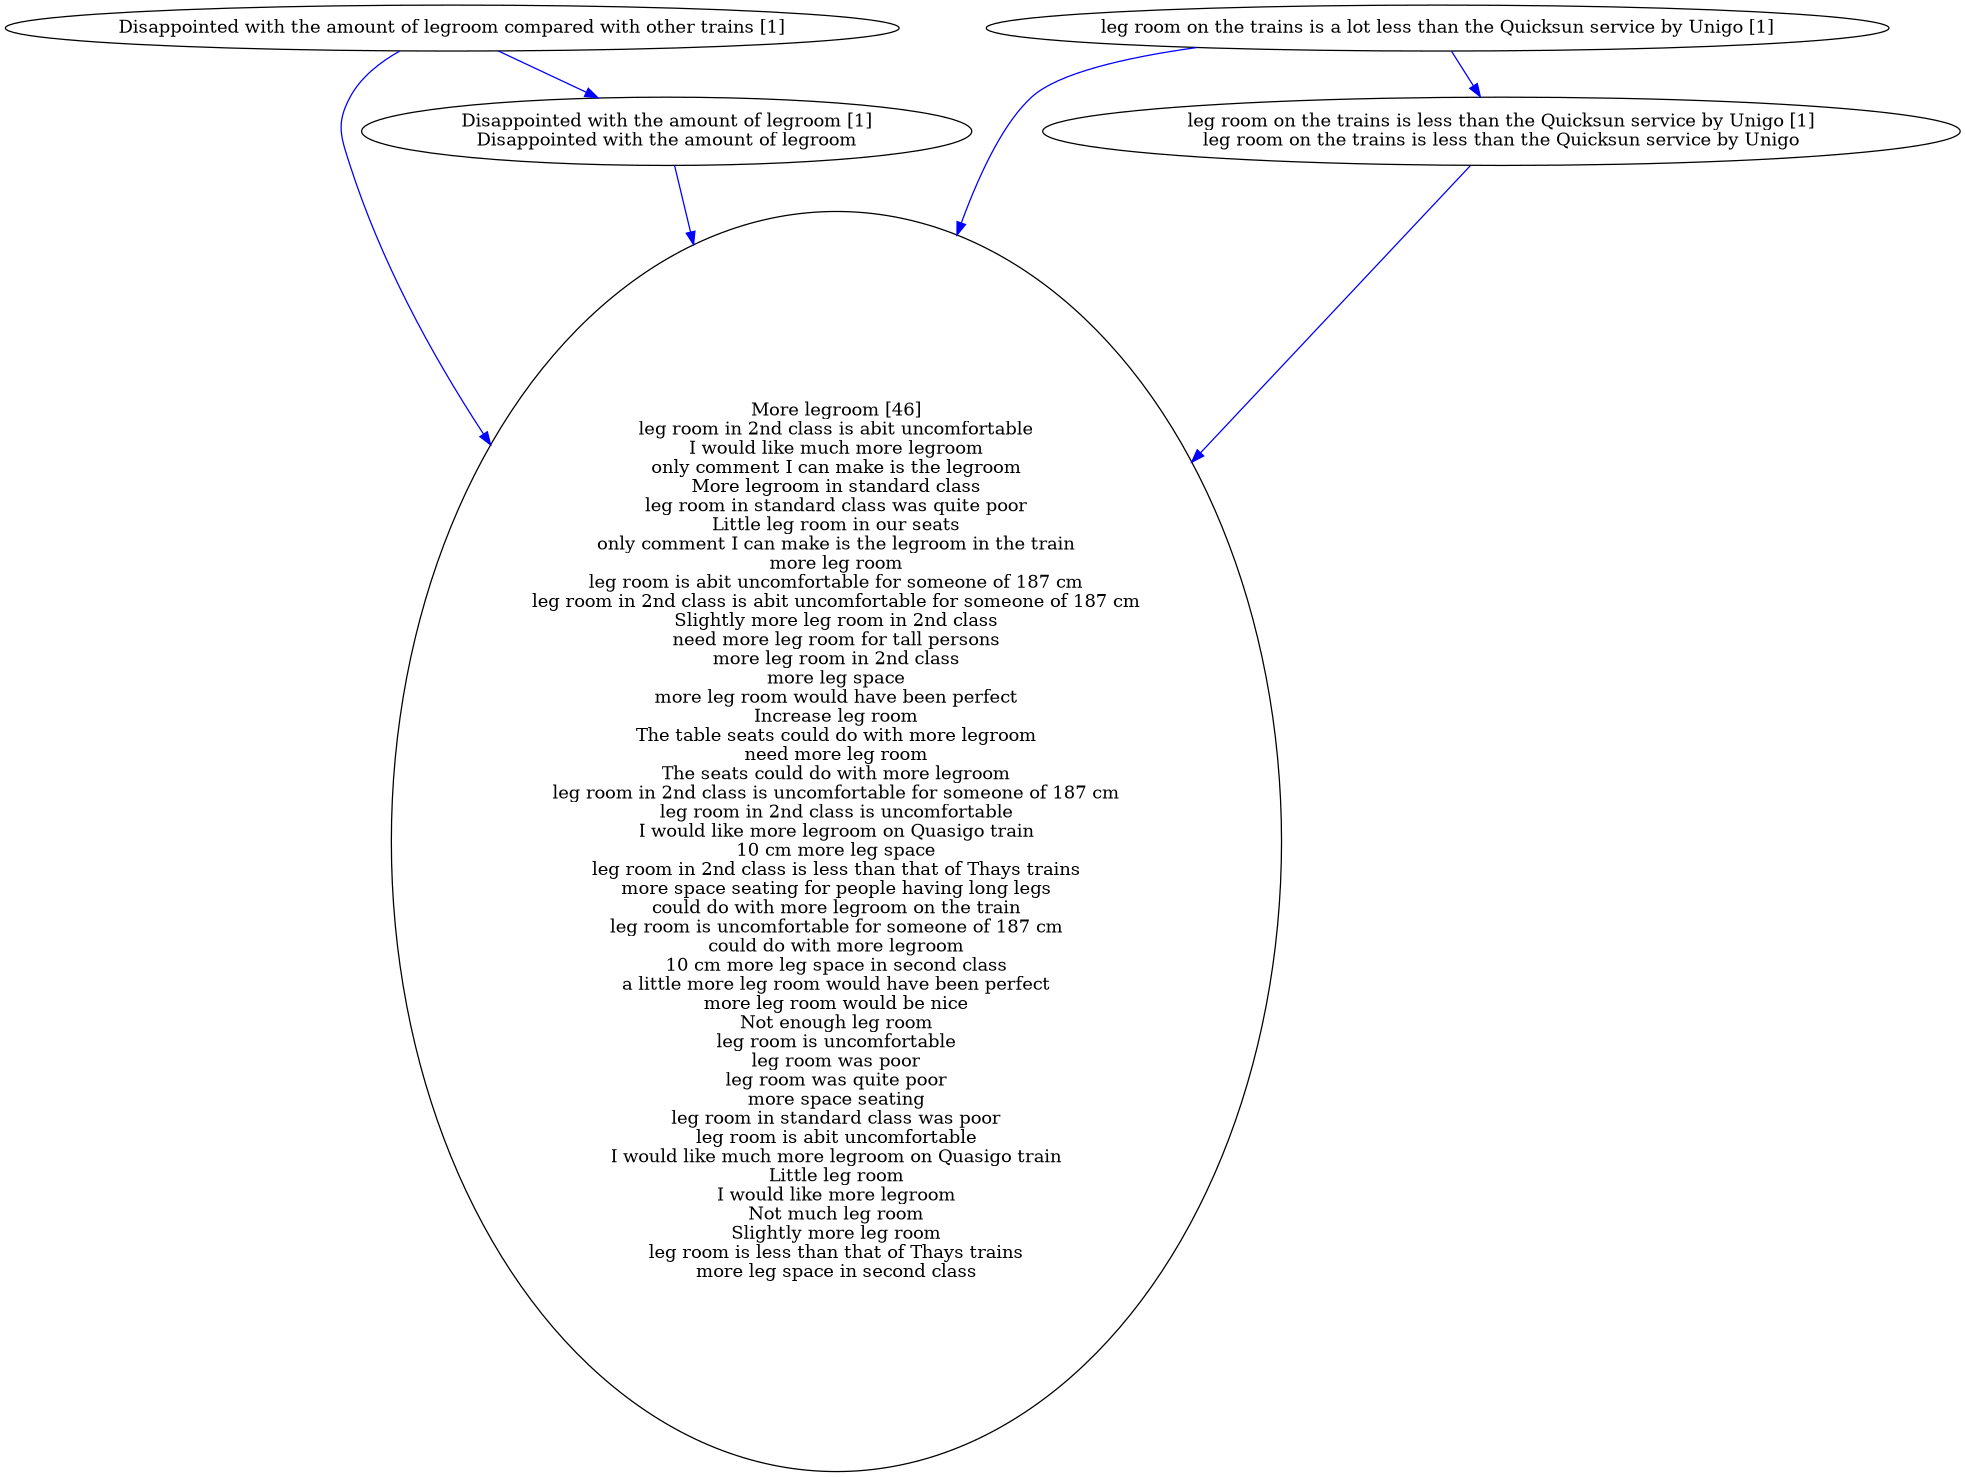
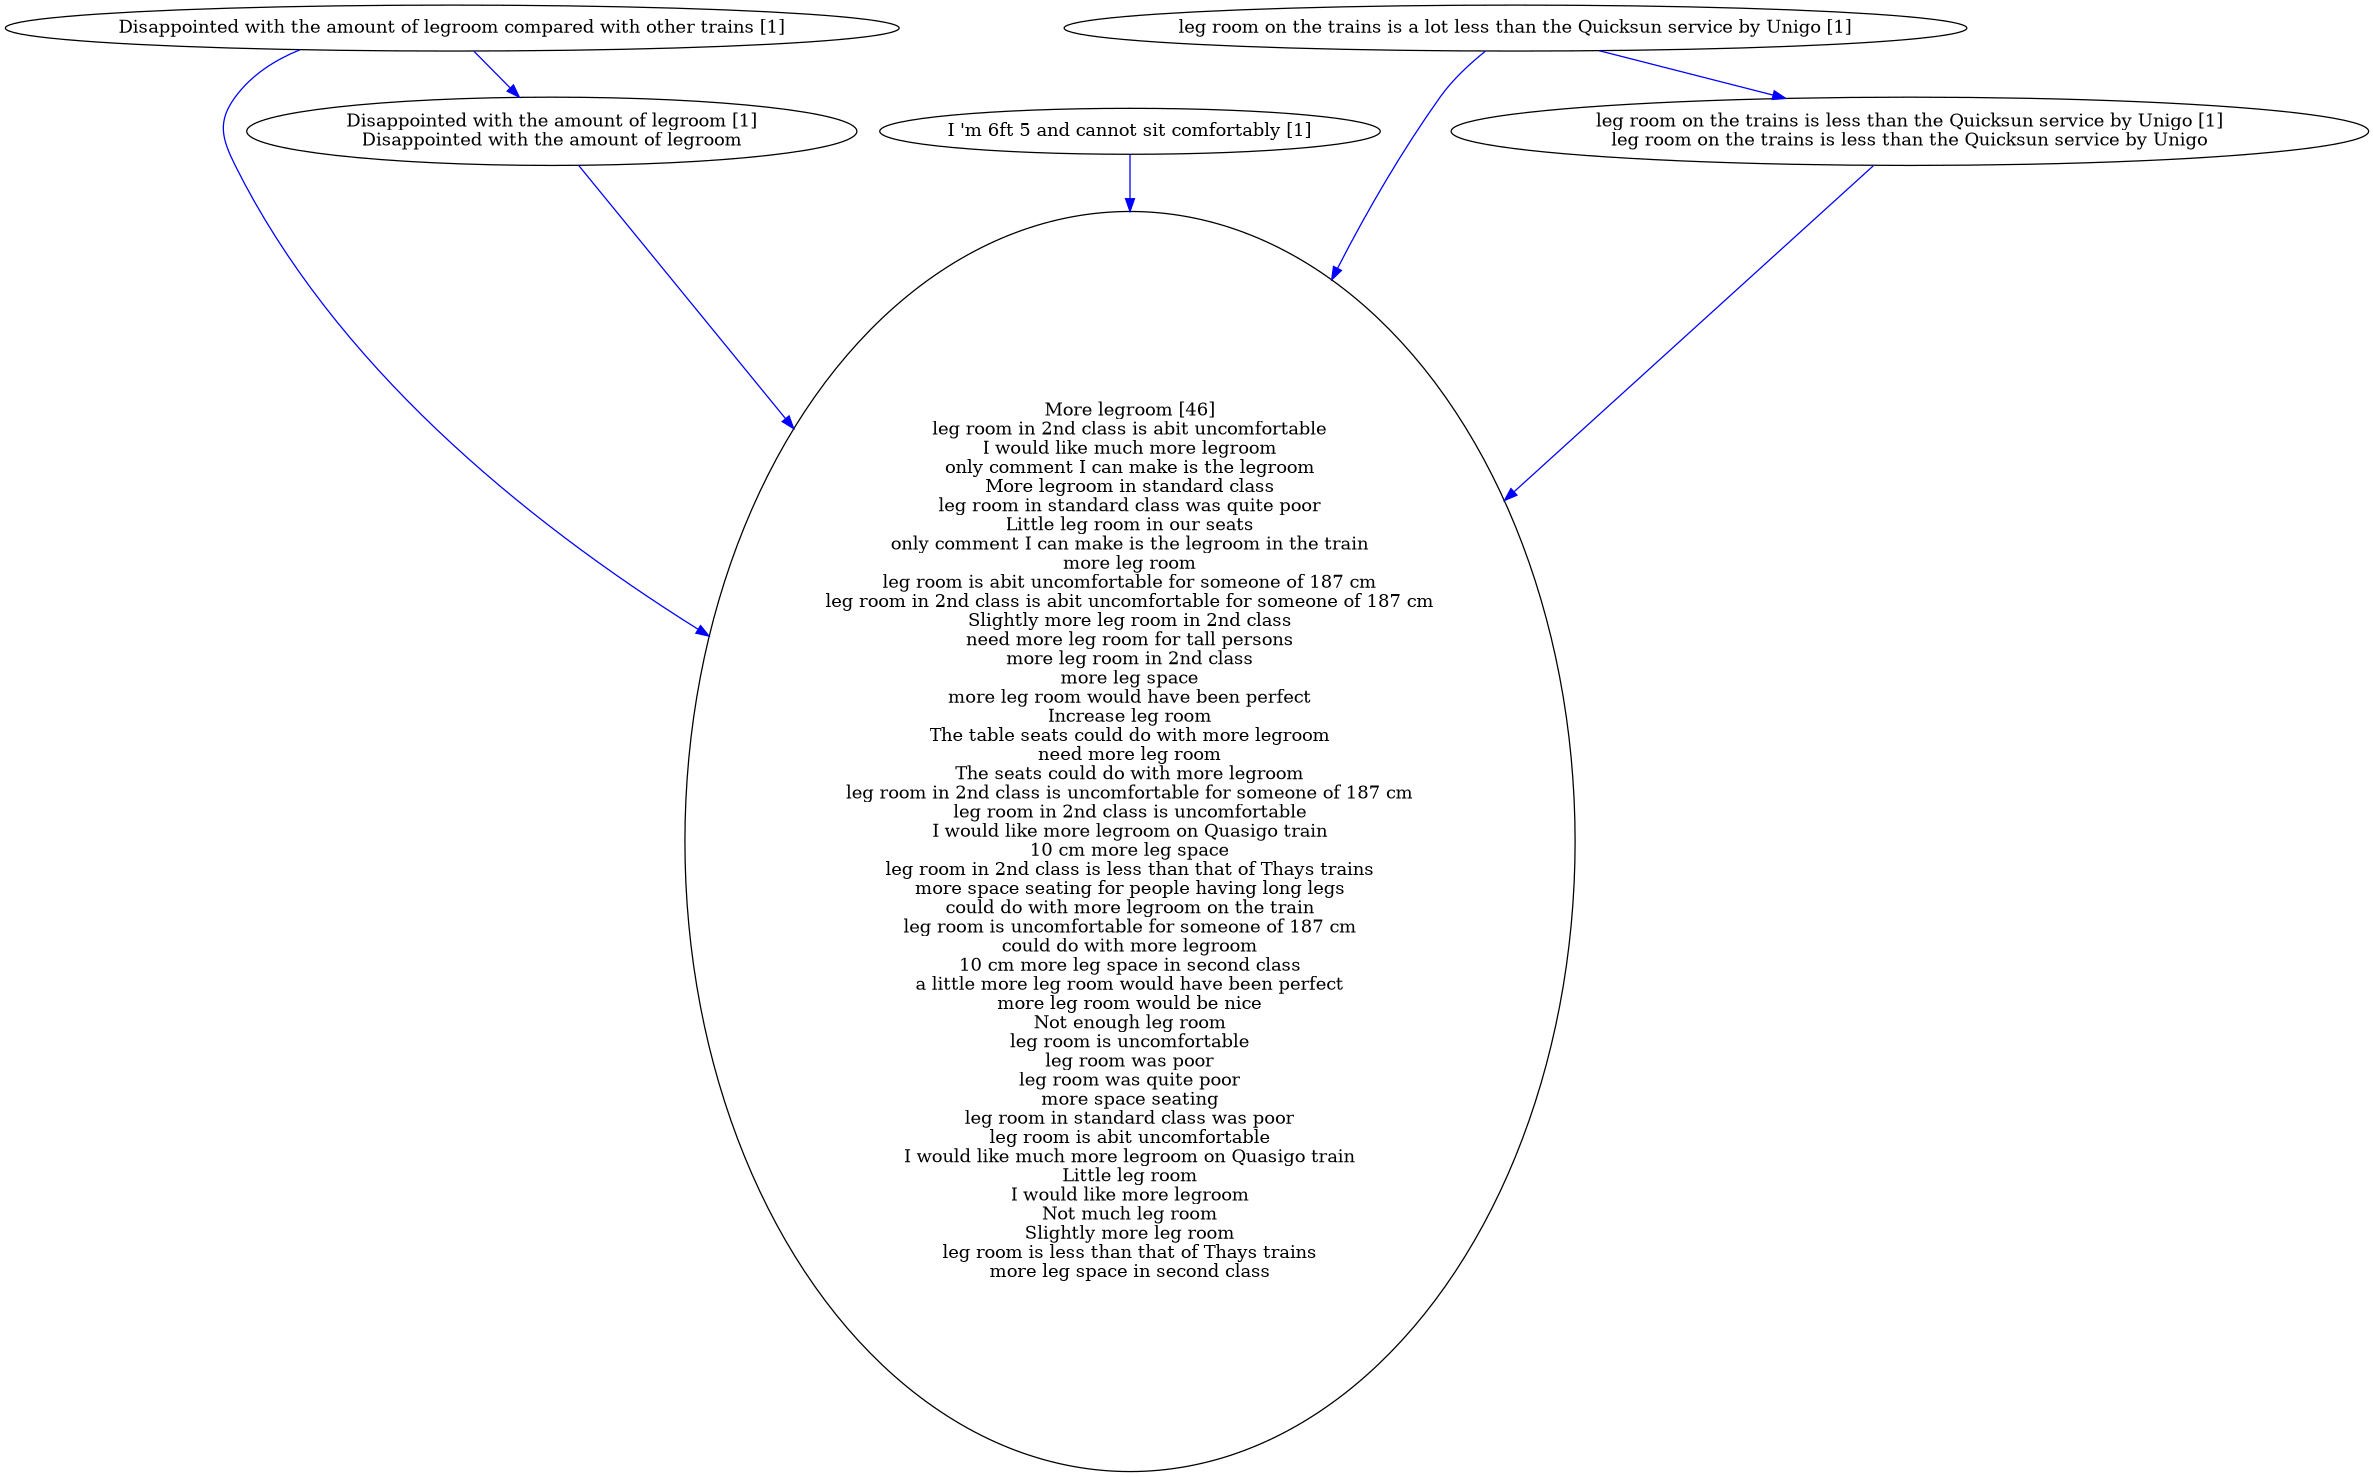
node "I 'm 6ft 5 and cannot sit comfortably [1]": added
